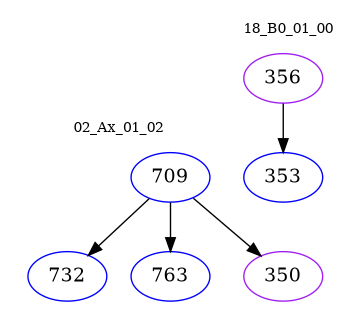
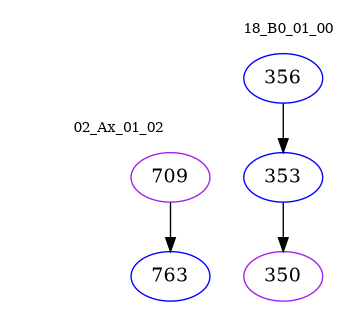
node "356": color purple -> blue
node "709": color blue -> purple
edge "709" -> "350": now "353" -> "350"
node "732": removed
